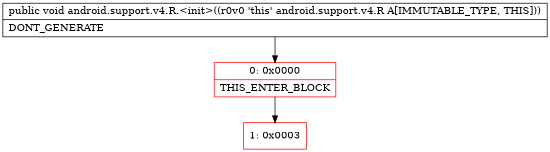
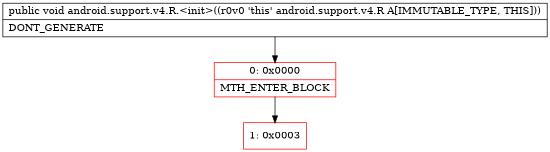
node "0: 0x0000": text "THIS_ENTER_BLOCK" -> "MTH_ENTER_BLOCK"
